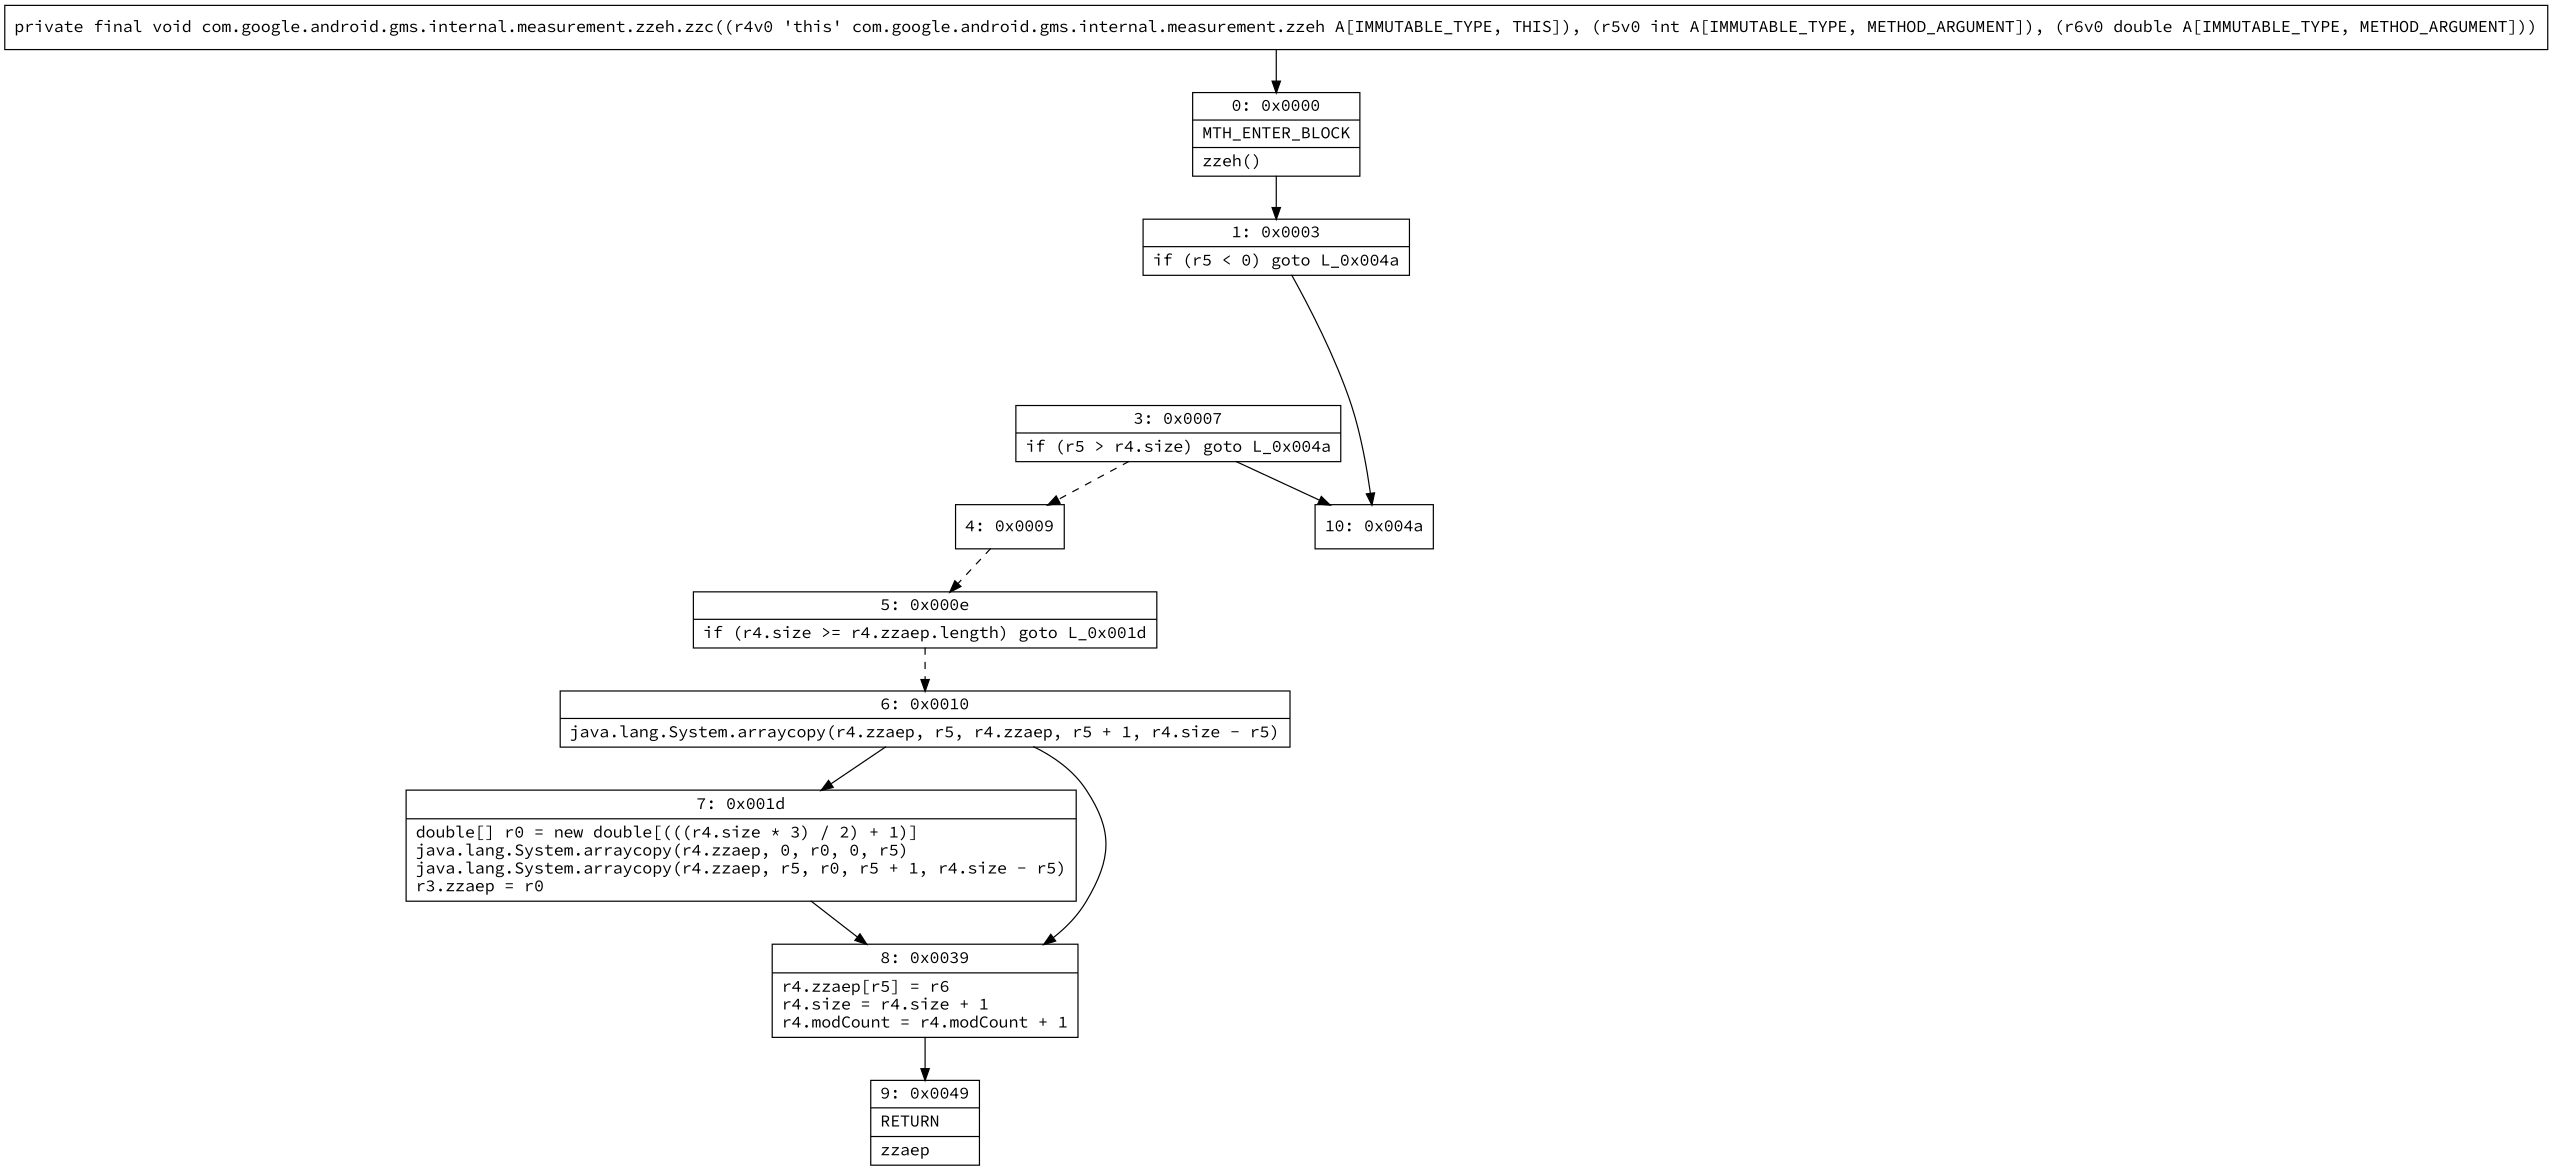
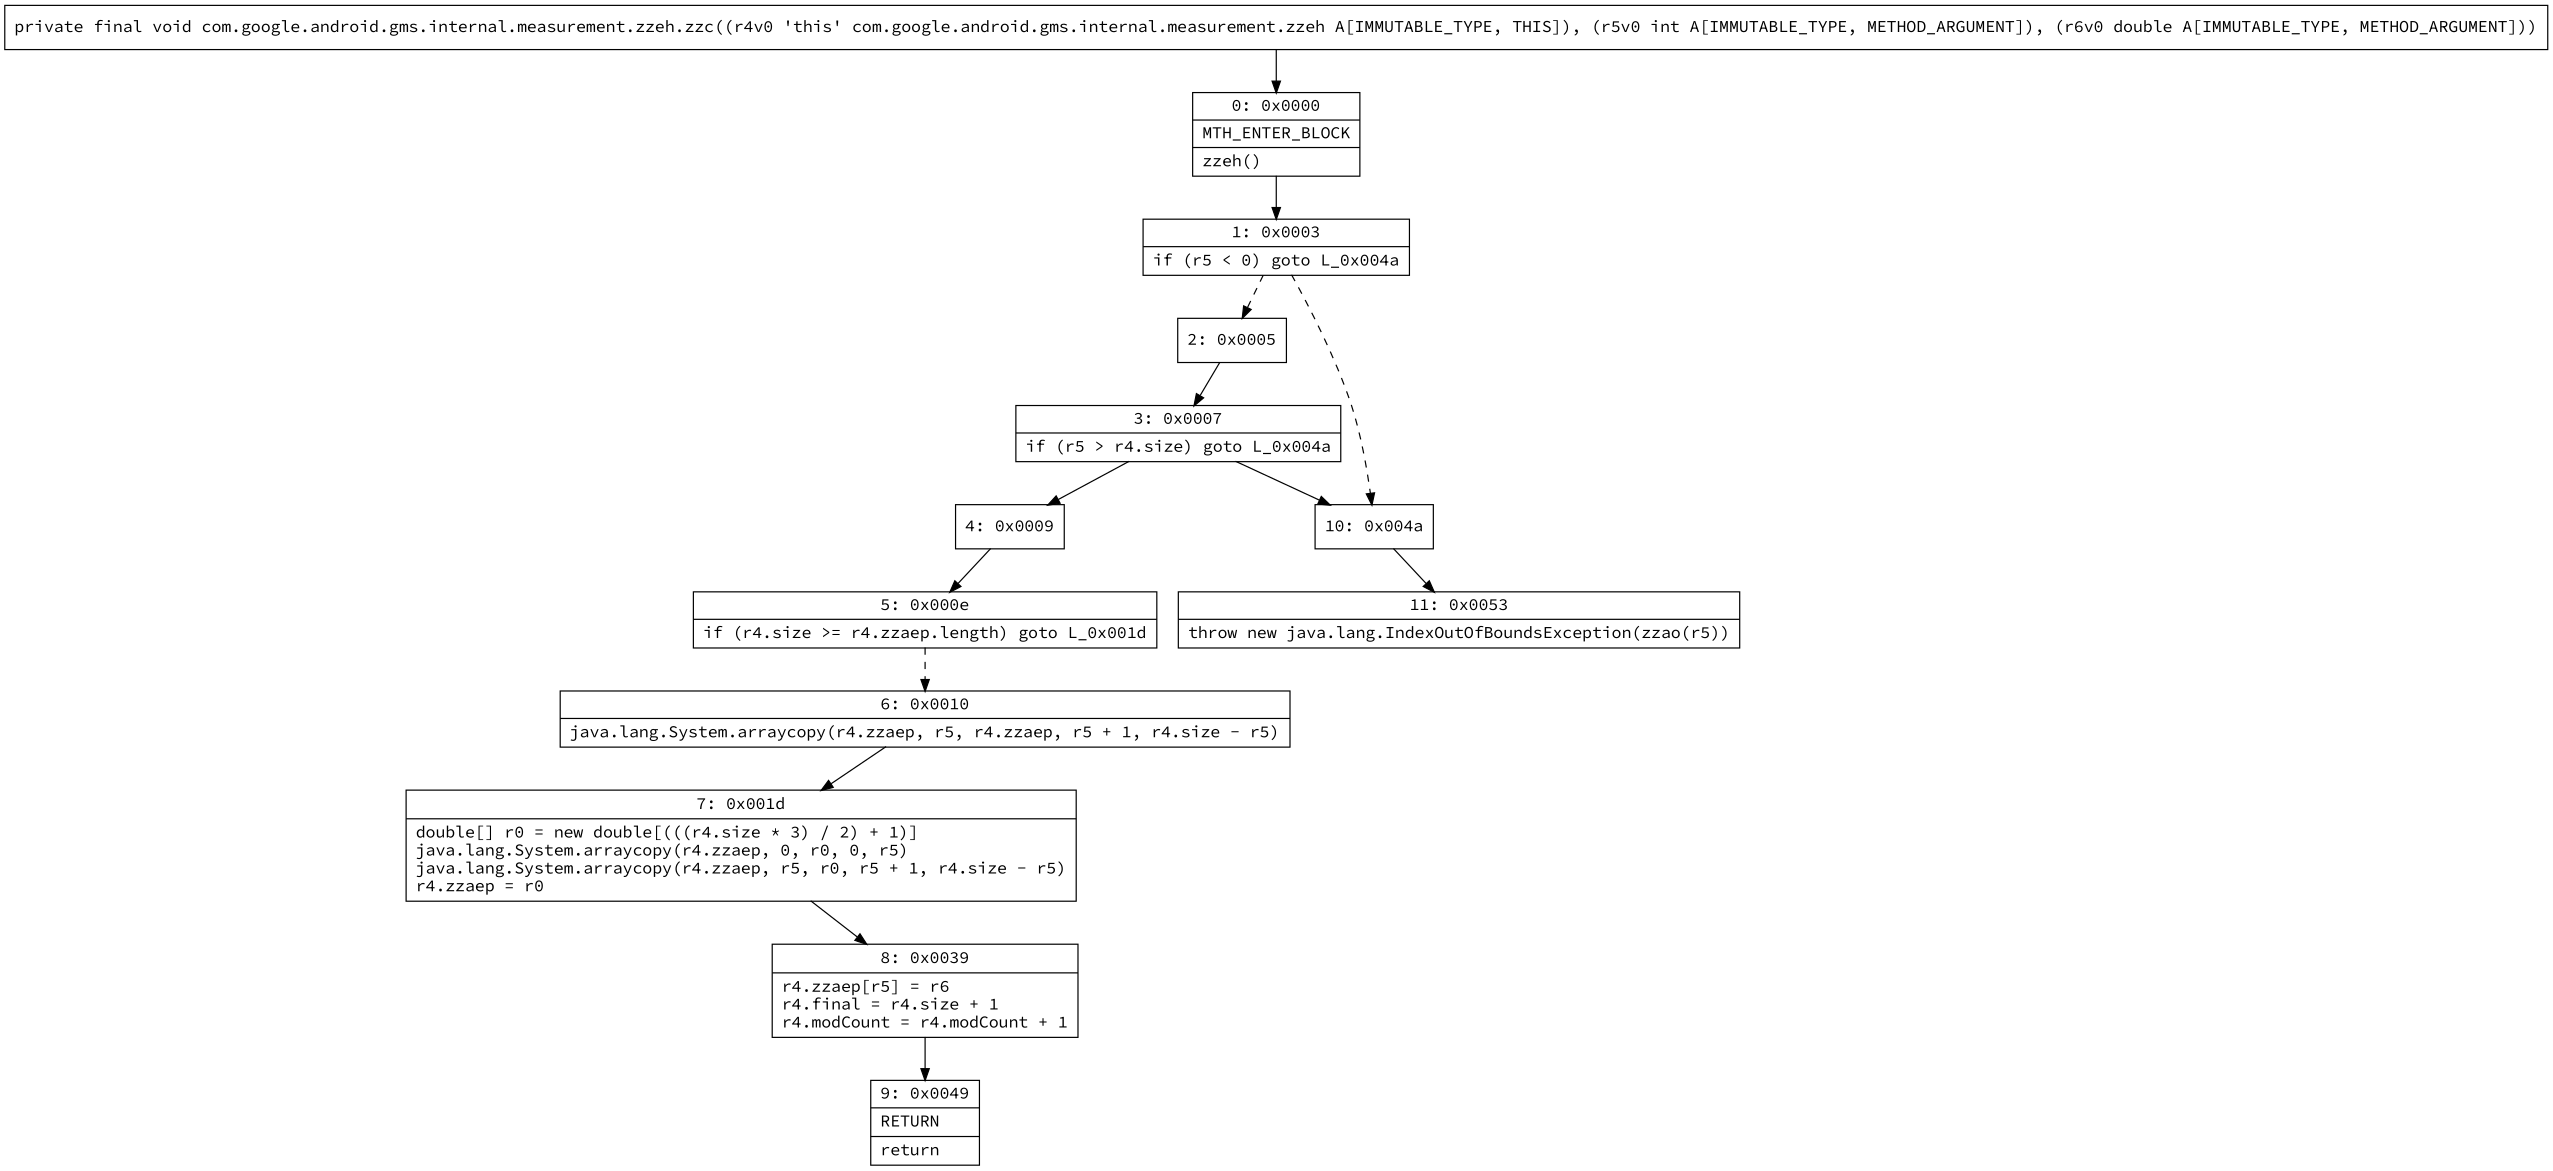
node "2: 0x0005": added
edge "1: 0x0003" -> "10: 0x004a": style solid -> dashed
edge "3: 0x0007" -> "4: 0x0009": style dashed -> solid
edge "4: 0x0009" -> "5: 0x000e": style dashed -> solid
node "11: 0x0053": added
edge "6: 0x0010" -> "8: 0x0039": removed
node "7: 0x001d": text "r3.zzaep = r0" -> "r4.zzaep = r0"
node "8: 0x0039": text "r4.size = r4.size + 1" -> "r4.final = r4.size + 1"
node "9: 0x0049": text "zzaep" -> "return"
